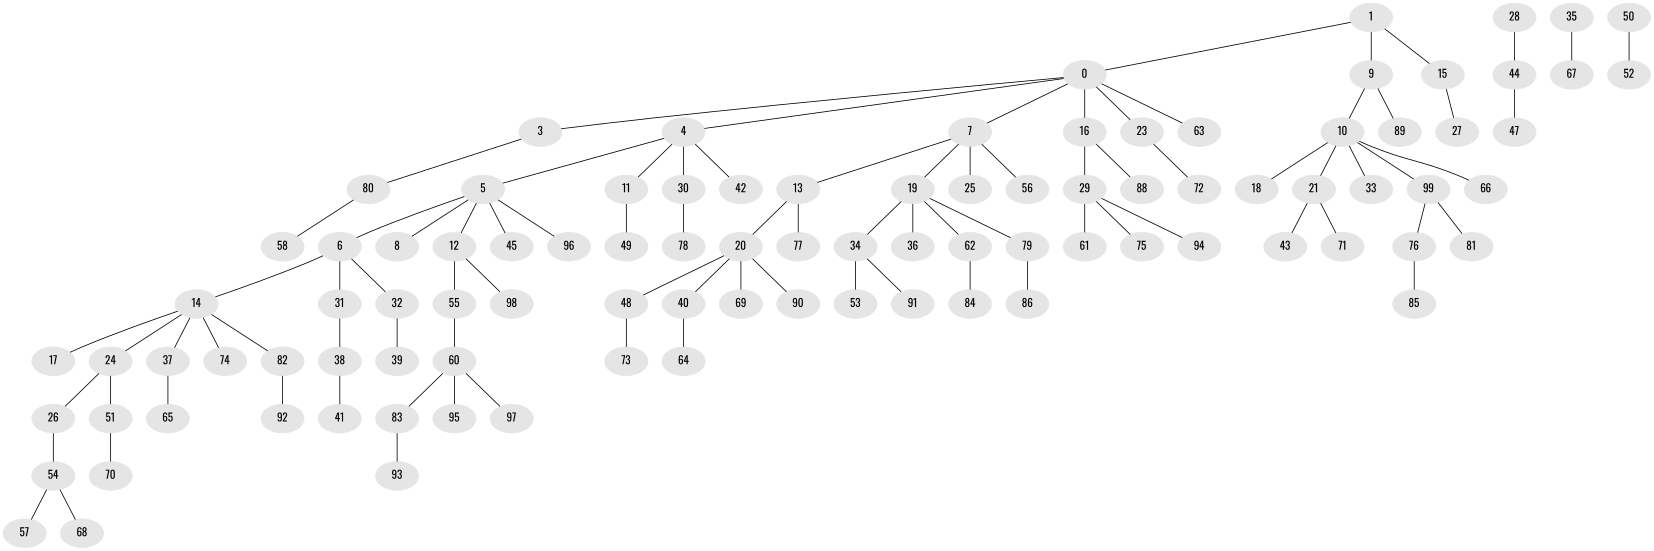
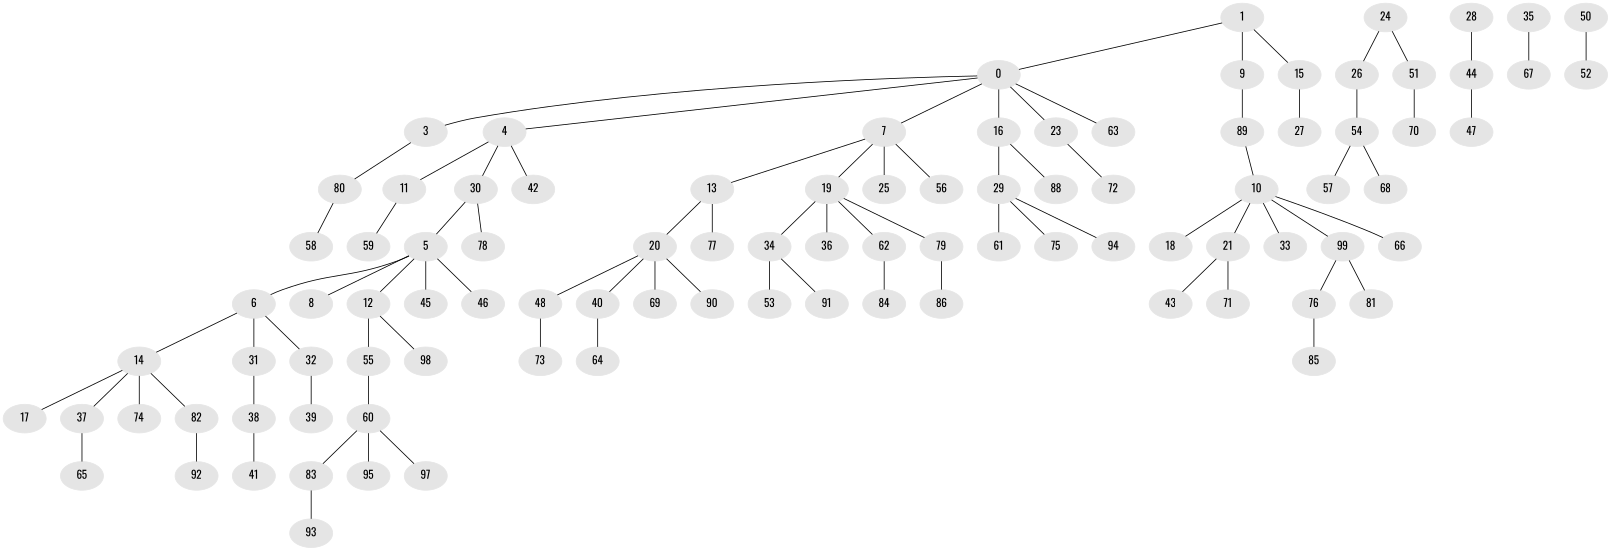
edge "9" -- "10": now "89" -- "10"
edge "4" -- "5": now "30" -- "5"
node "96": label "96" -> "46"
node "49": label "49" -> "59"
edge "14" -- "24": removed
